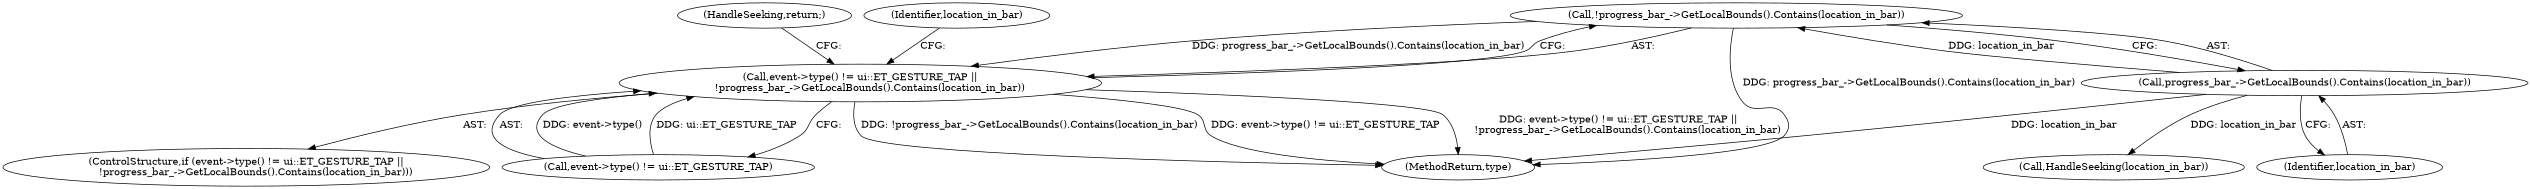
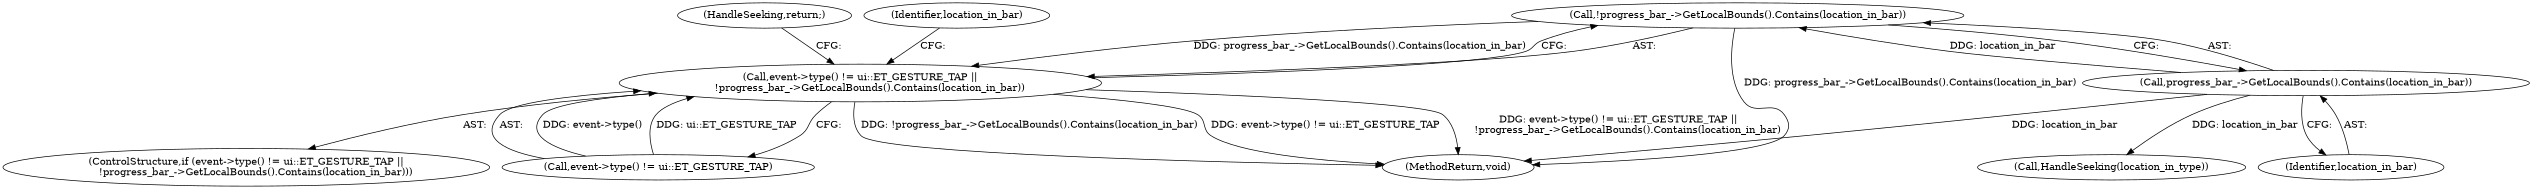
node "(MethodReturn,type)": label "(MethodReturn,type)" -> "(MethodReturn,void)"
node "(Call,HandleSeeking(location_in_bar))": label "(Call,HandleSeeking(location_in_bar))" -> "(Call,HandleSeeking(location_in_type))"
